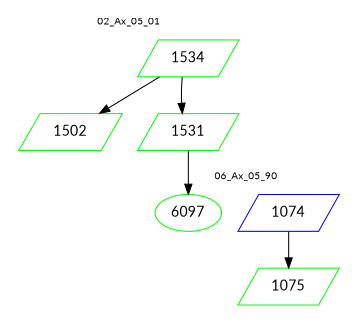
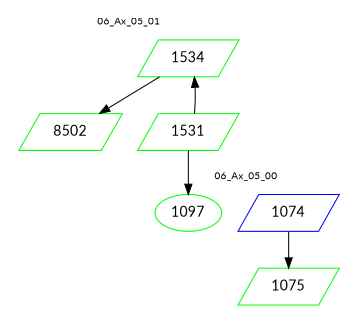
cluster "02_Ax_05_01": label "02_Ax_05_01" -> "06_Ax_05_01"
edge "1534" -> "1531": reversed
node "1502": label "1502" -> "8502"
cluster "06_Ax_05_90": label "06_Ax_05_90" -> "06_Ax_05_00"
node "6097": label "6097" -> "1097"
